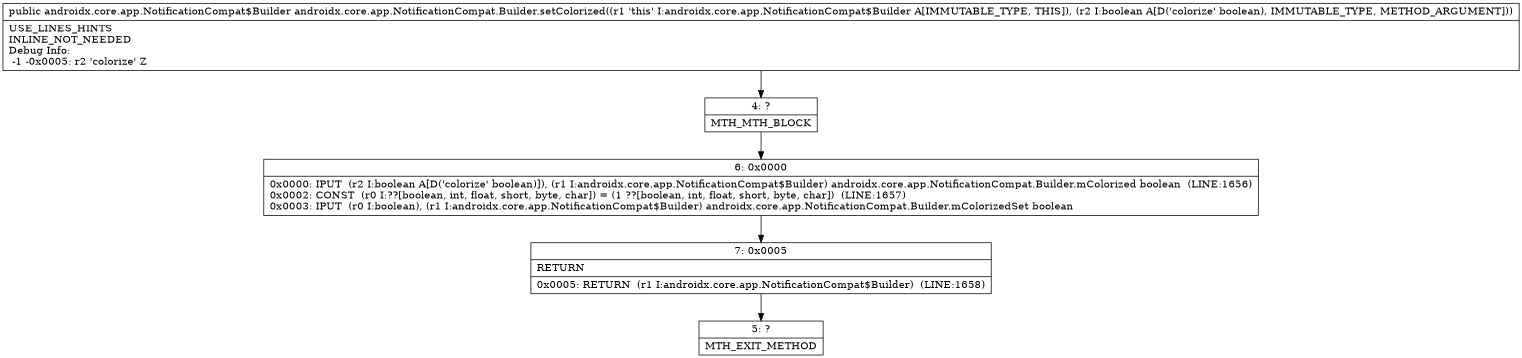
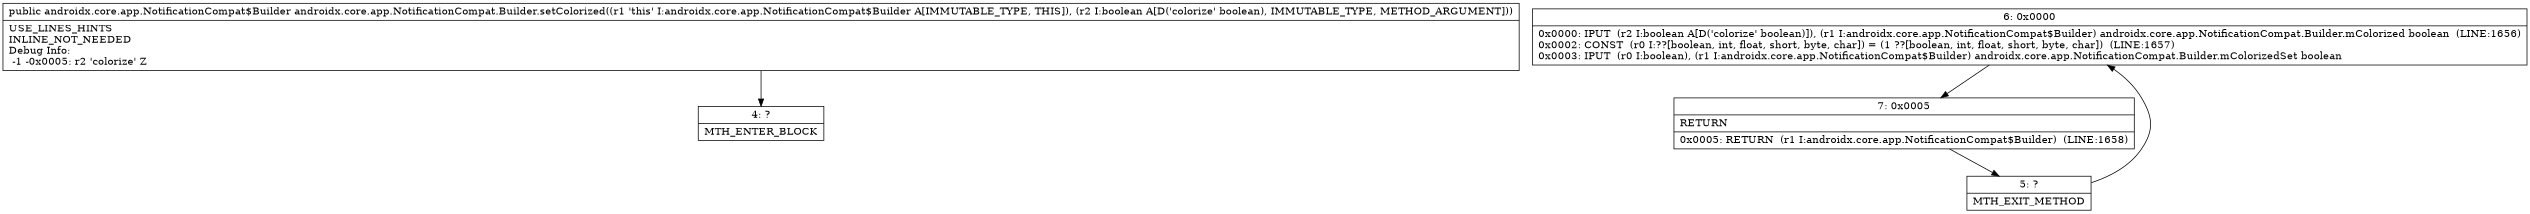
node "4: ?": text "MTH_MTH_BLOCK" -> "MTH_ENTER_BLOCK"
edge "4: ?" -> "6: 0x0000": now "5: ?" -> "6: 0x0000"
